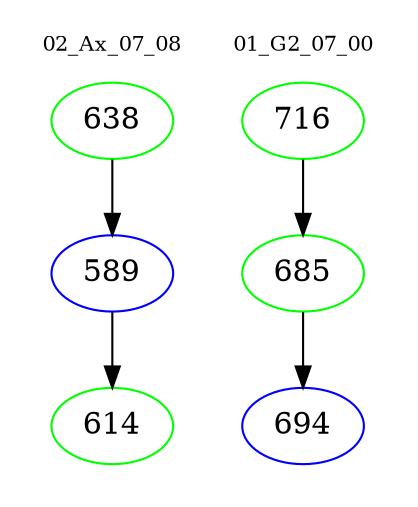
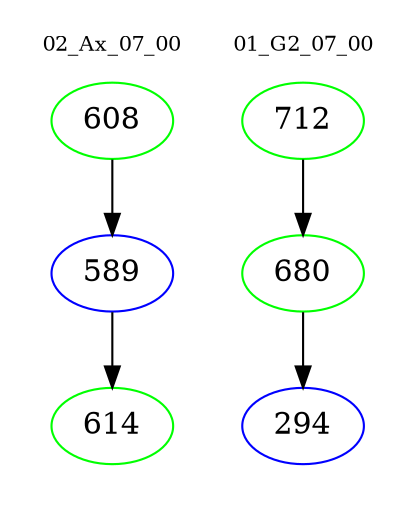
cluster "02_Ax_07_08": label "02_Ax_07_08" -> "02_Ax_07_00"
node "638": label "638" -> "608"
node "716": label "716" -> "712"
node "685": label "685" -> "680"
node "694": label "694" -> "294"
